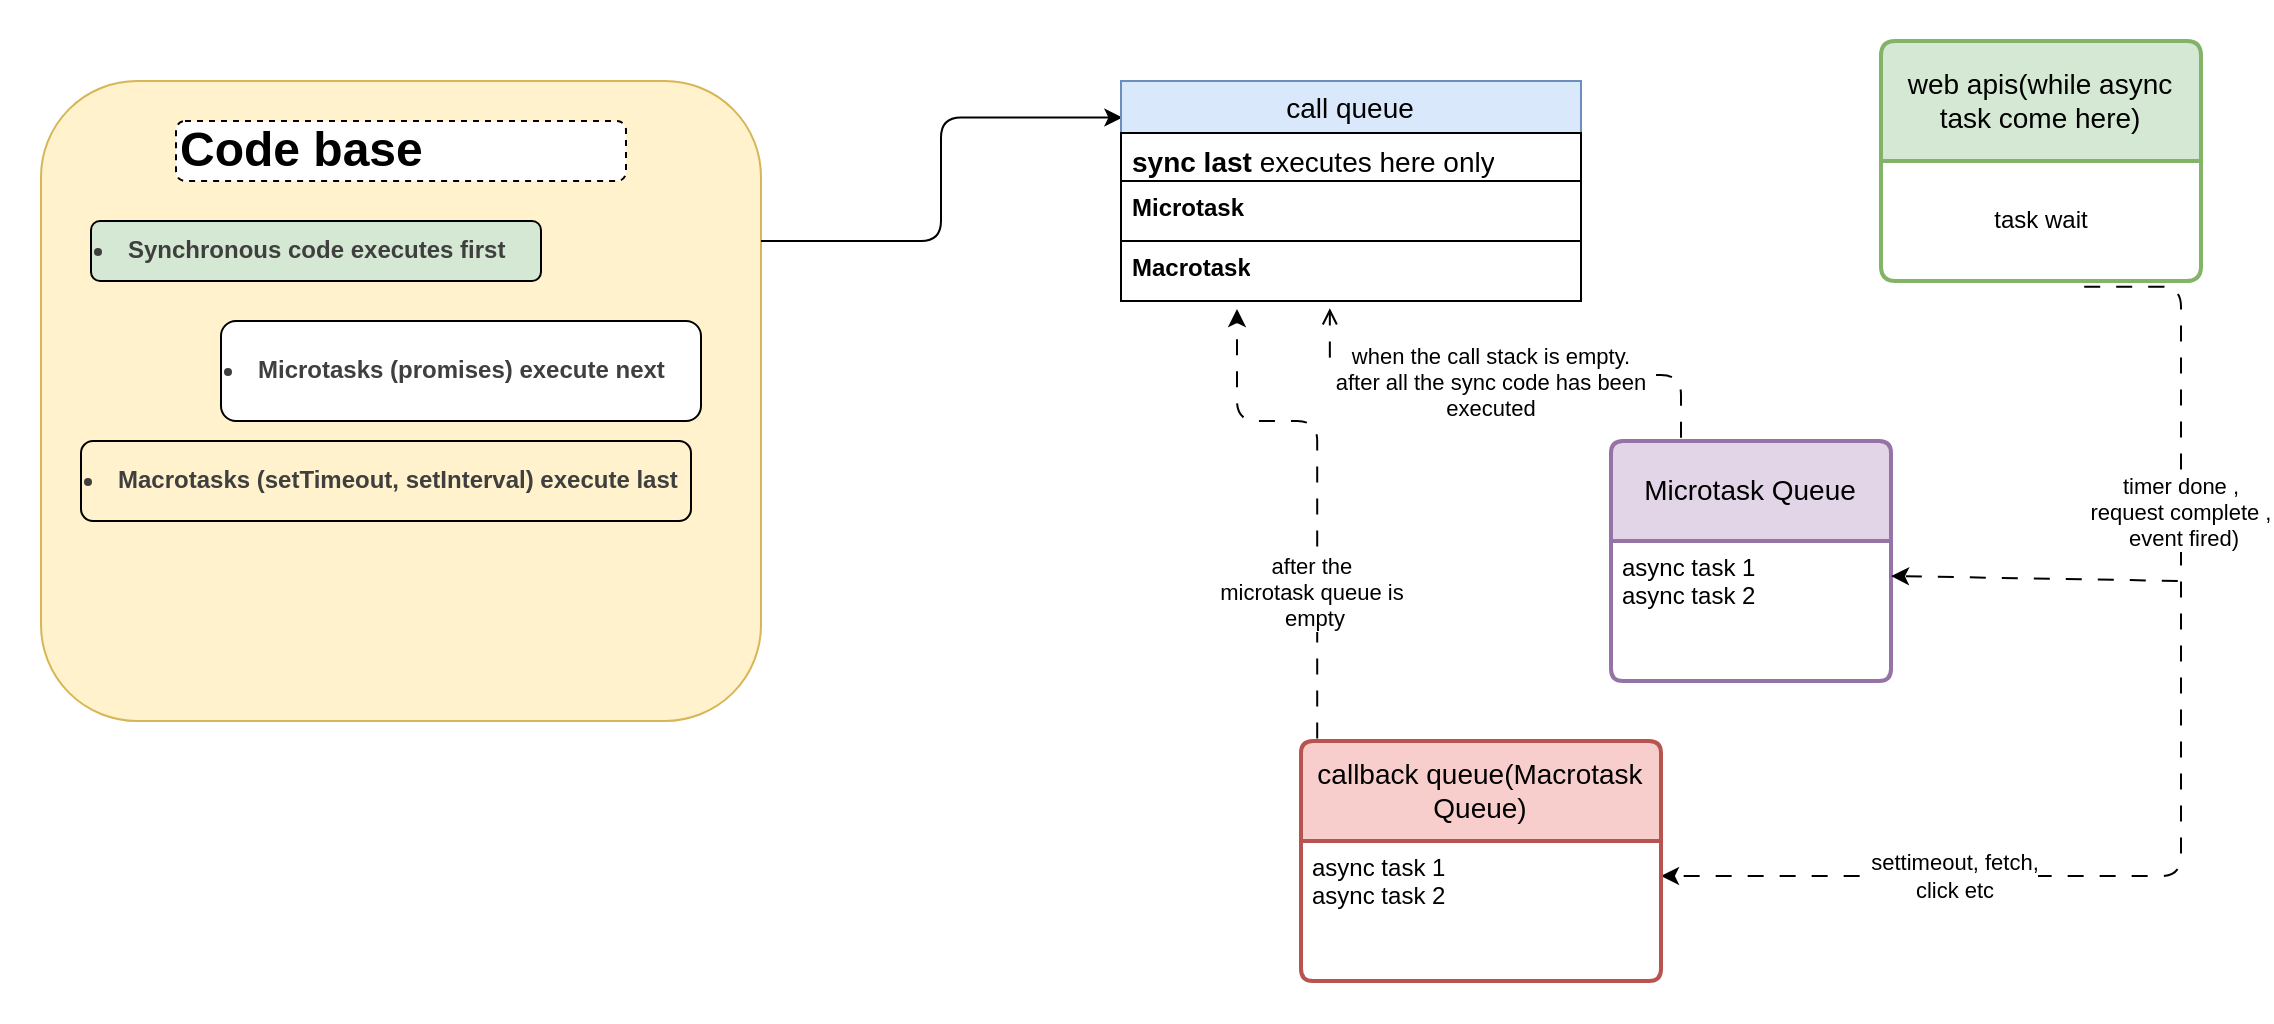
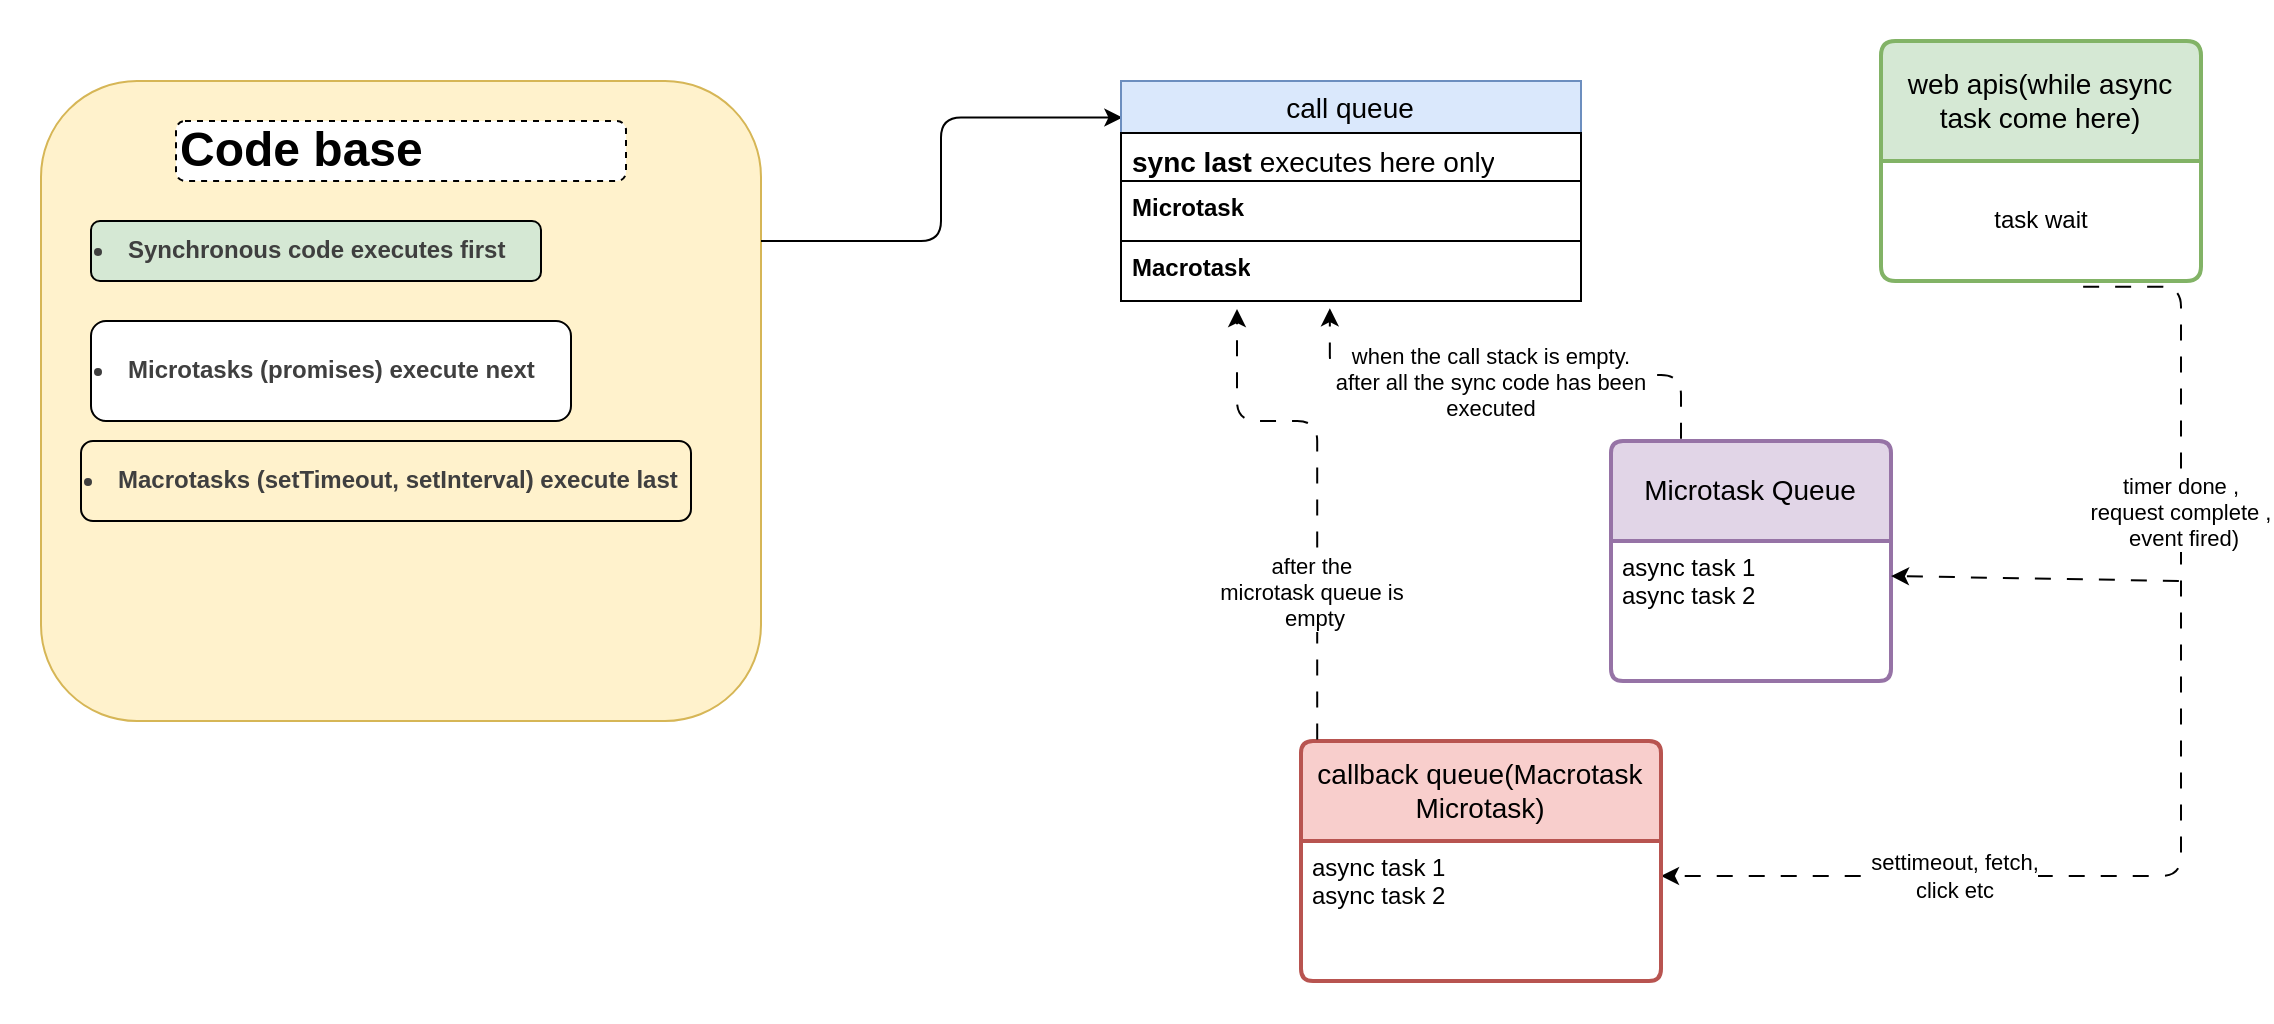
edge "Microtask Queue" -> "Macrotask": arrowhead open -> classic
node "Microtasks (promises) execute next": moved (461, 371) -> (331, 371)
node "callback queue(Macrotask Queue)": label "callback queue(Macrotask Queue)" -> "callback queue(Macrotask Microtask)"
